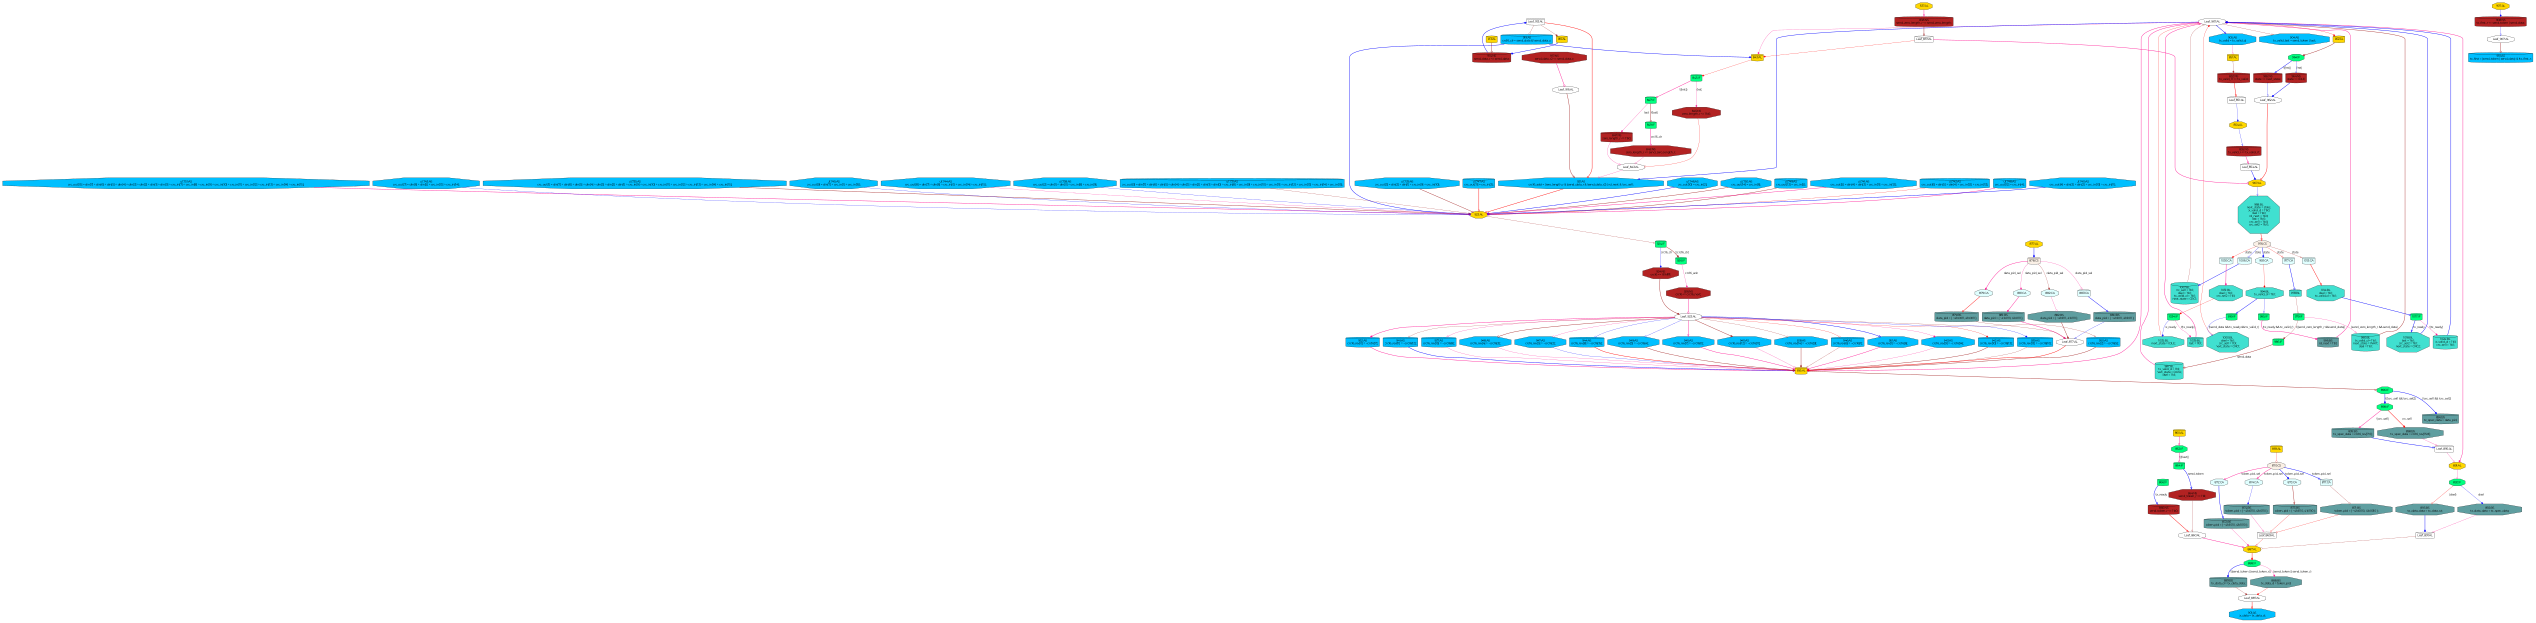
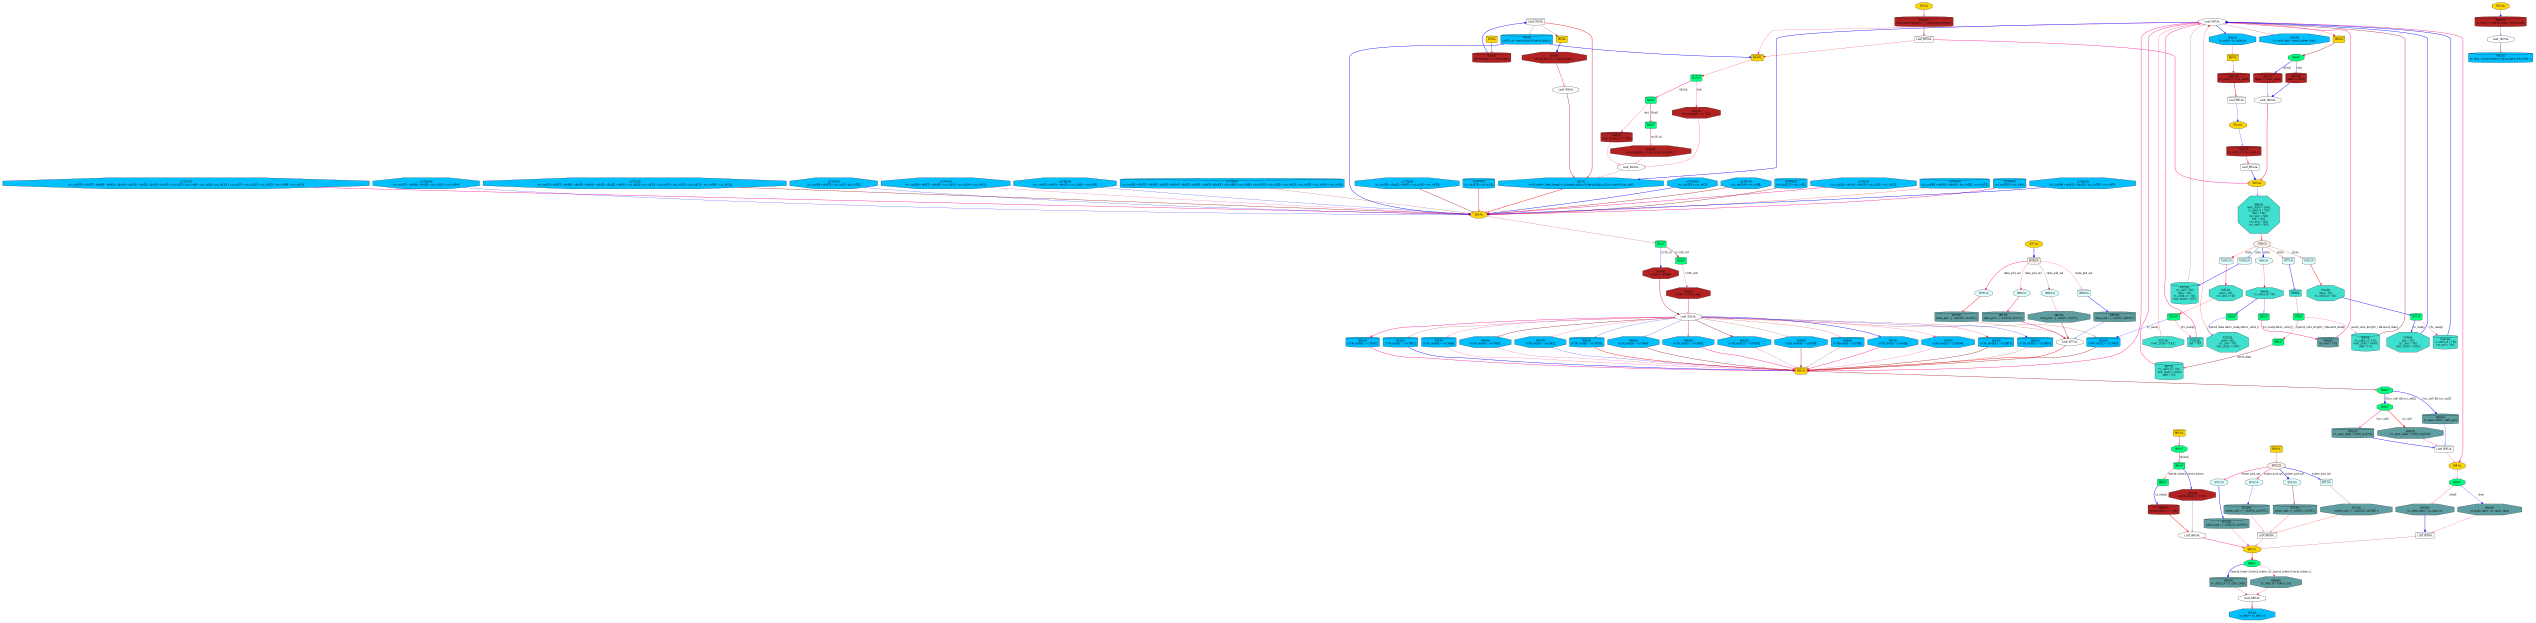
edge "916:AL" -> "914:NS send_data_r <= send_data;": now "916:AL" -> "917:NS send_data_r2 <= send_data_r;"
edge "1034:IF" -> "1035:BL next_state = IDLE;": now "1034:IF" -> "950:AS crc16_rev[2] = ~crc16[5];"
edge "896:BS tx_spec_data = data_pid;" -> "Leaf_895:AL": added
edge "864:IF" -> "866:IF": added, label "!(send_token)"
